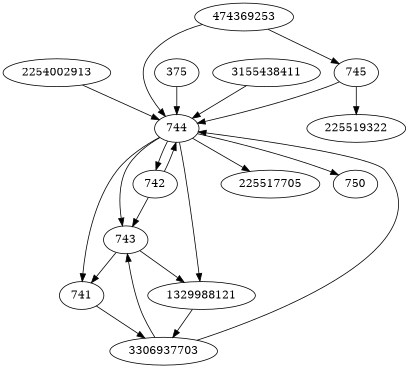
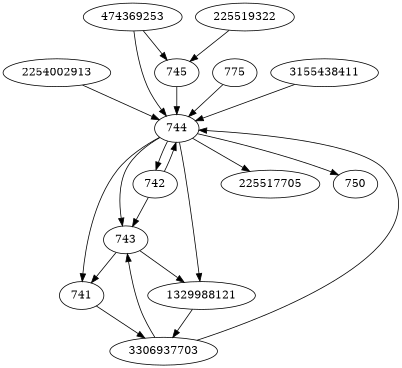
node "375": label "375" -> "775"
edge "745" -> "225519322": reversed
